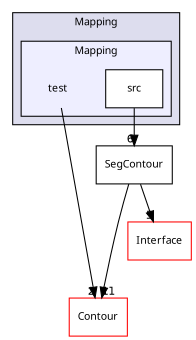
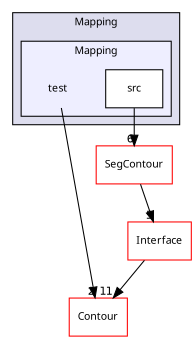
node "SegContour": color black -> red
edge "SegContour" -> "Contour": now "Interface" -> "Contour"
